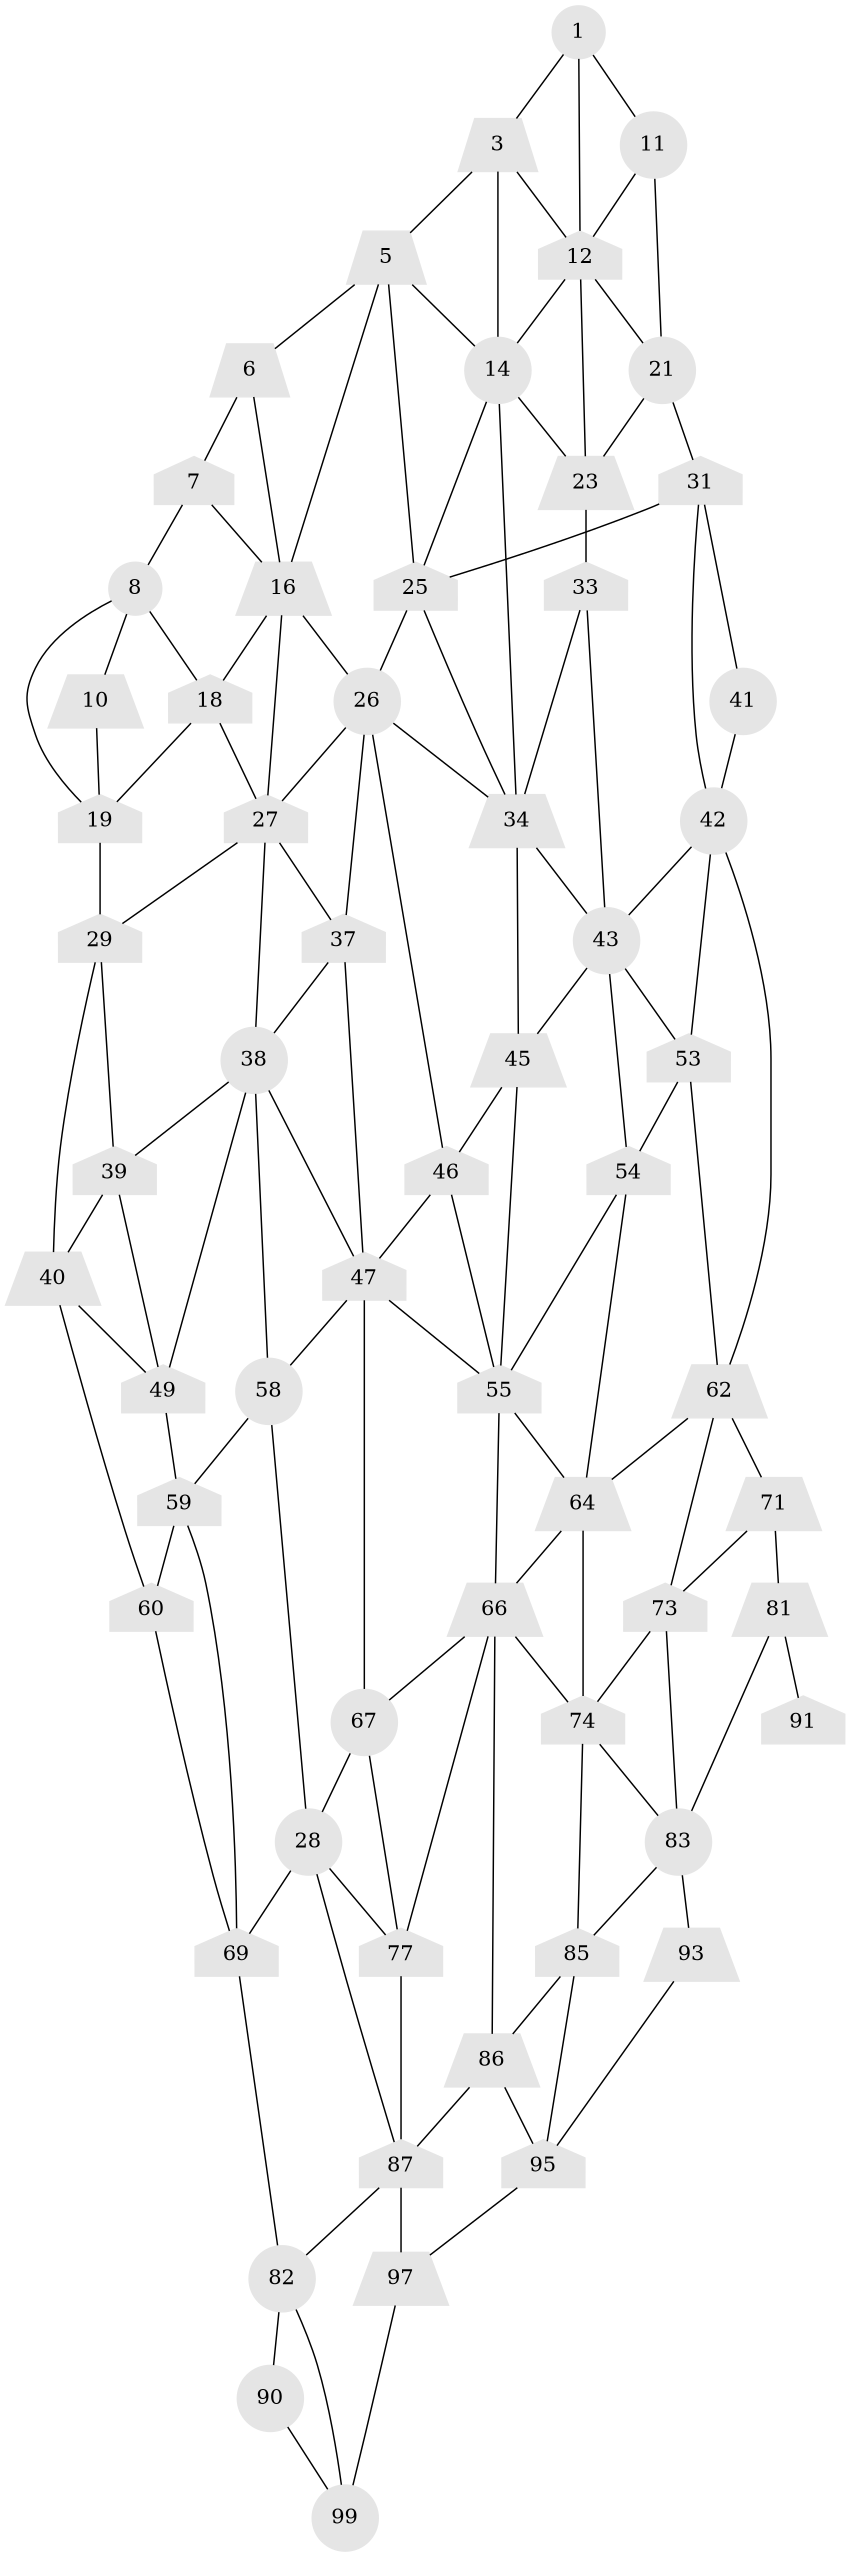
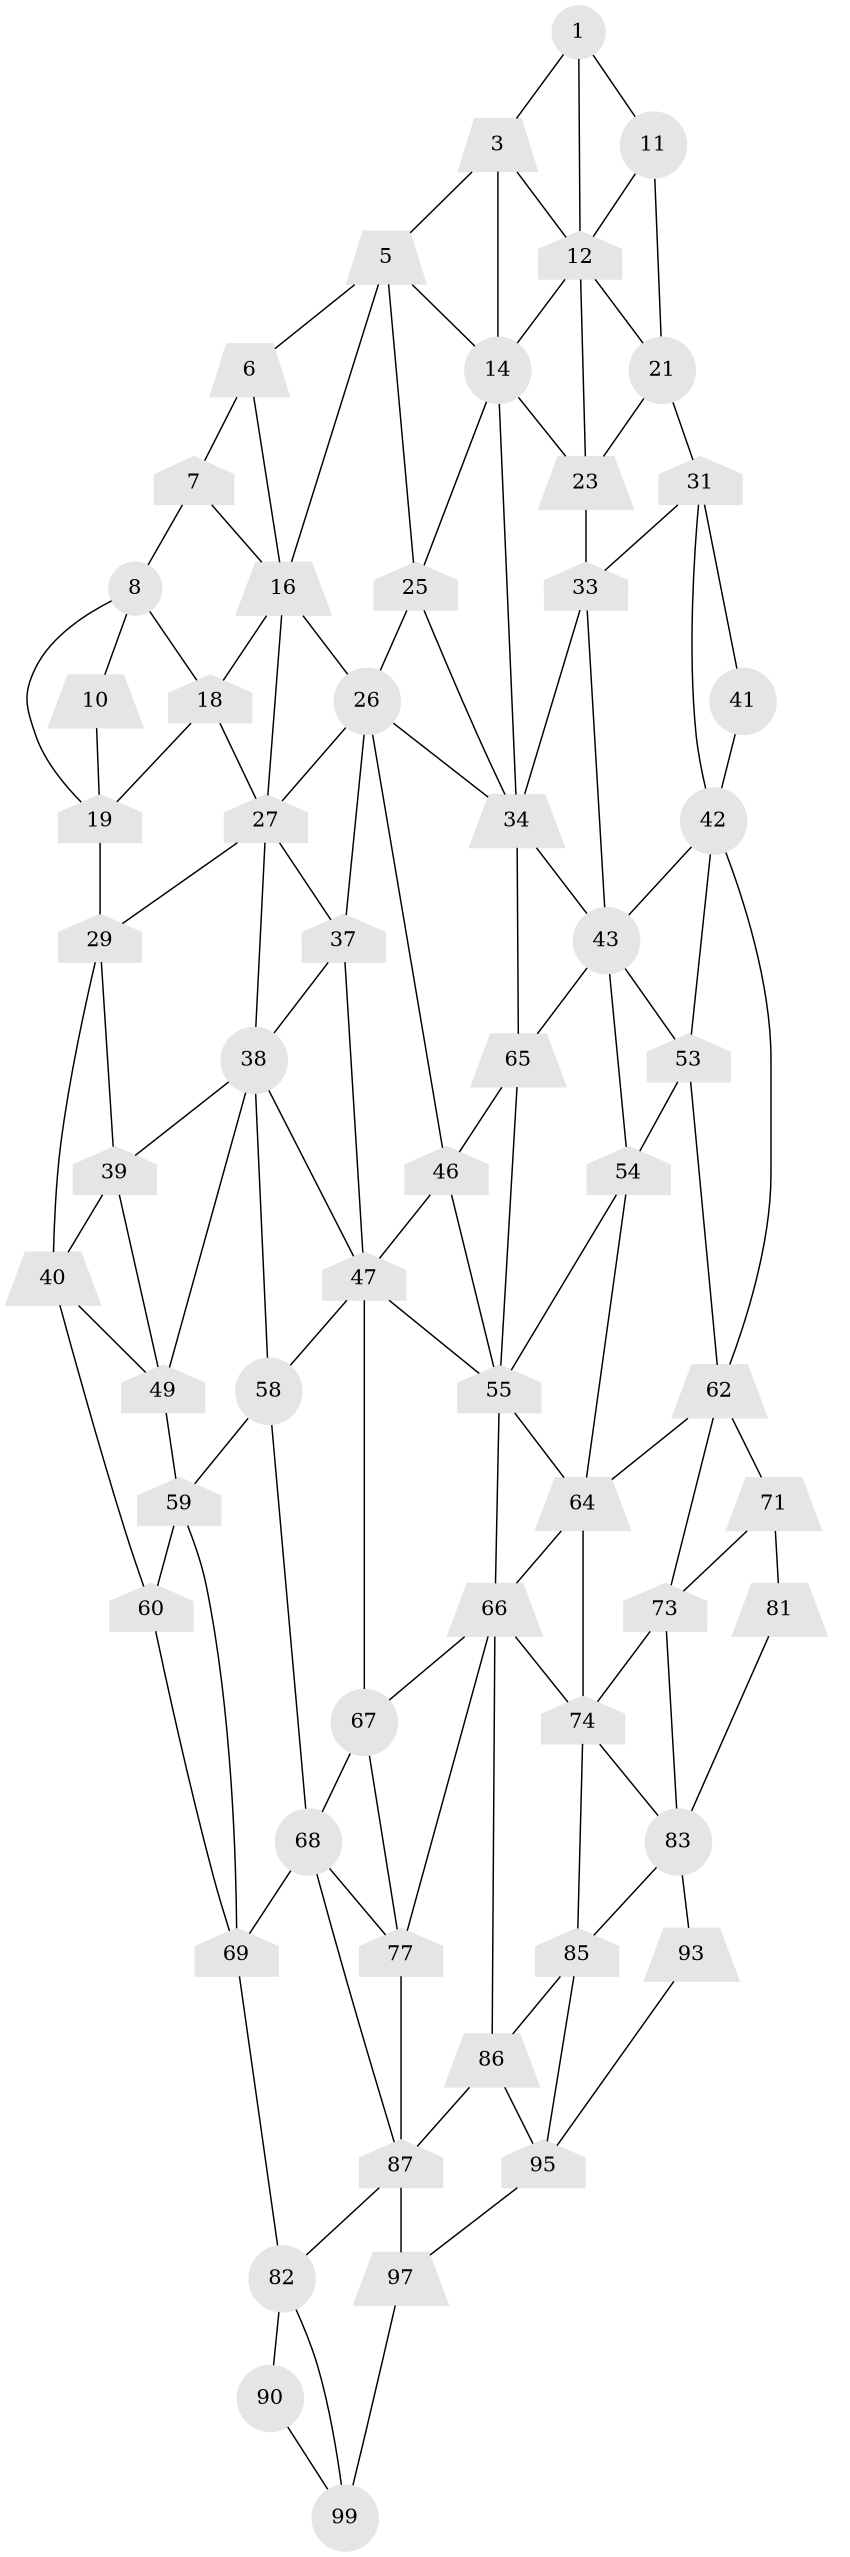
edge "31" -- "25": now "31" -- "33"
node "45": label "45" -> "65"
node "91": removed
node "28": label "28" -> "68"
